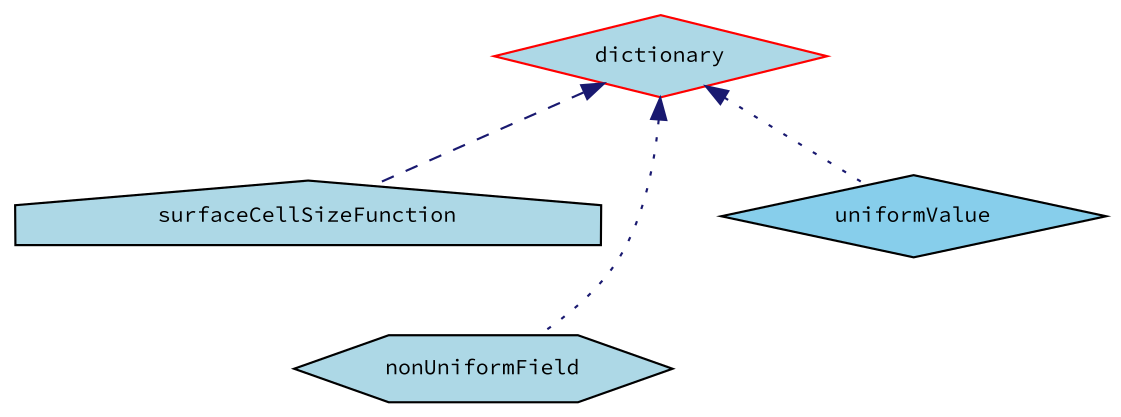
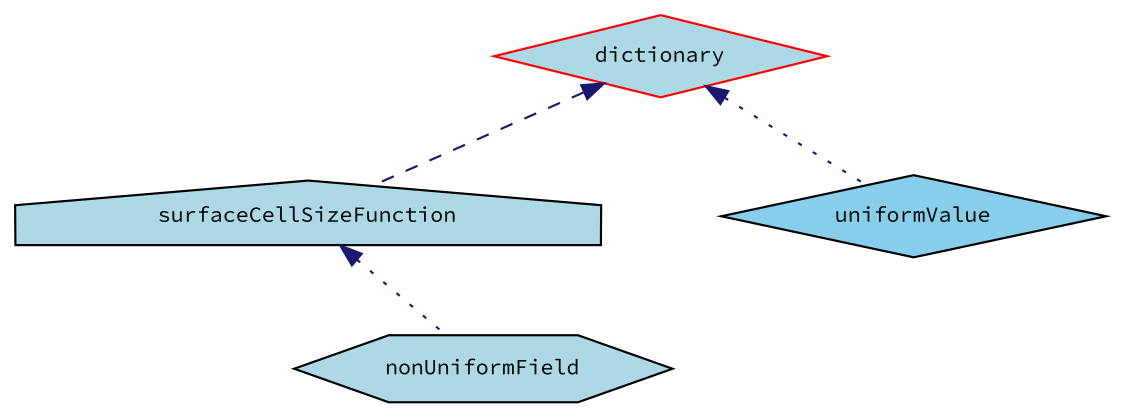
edge "nonUniformField" -> "dictionary": now "nonUniformField" -> "surfaceCellSizeFunction"
